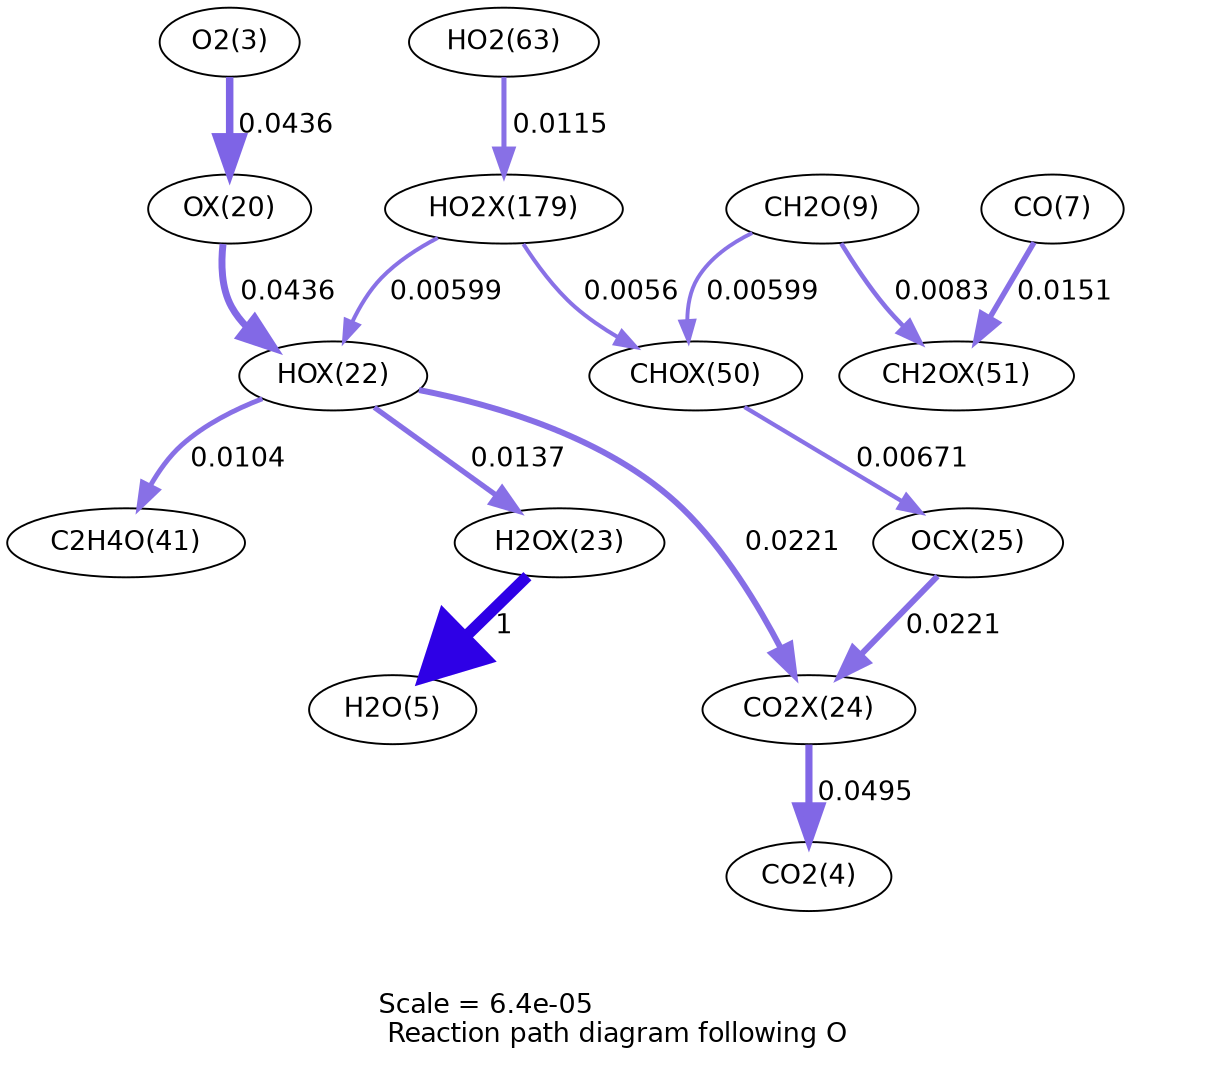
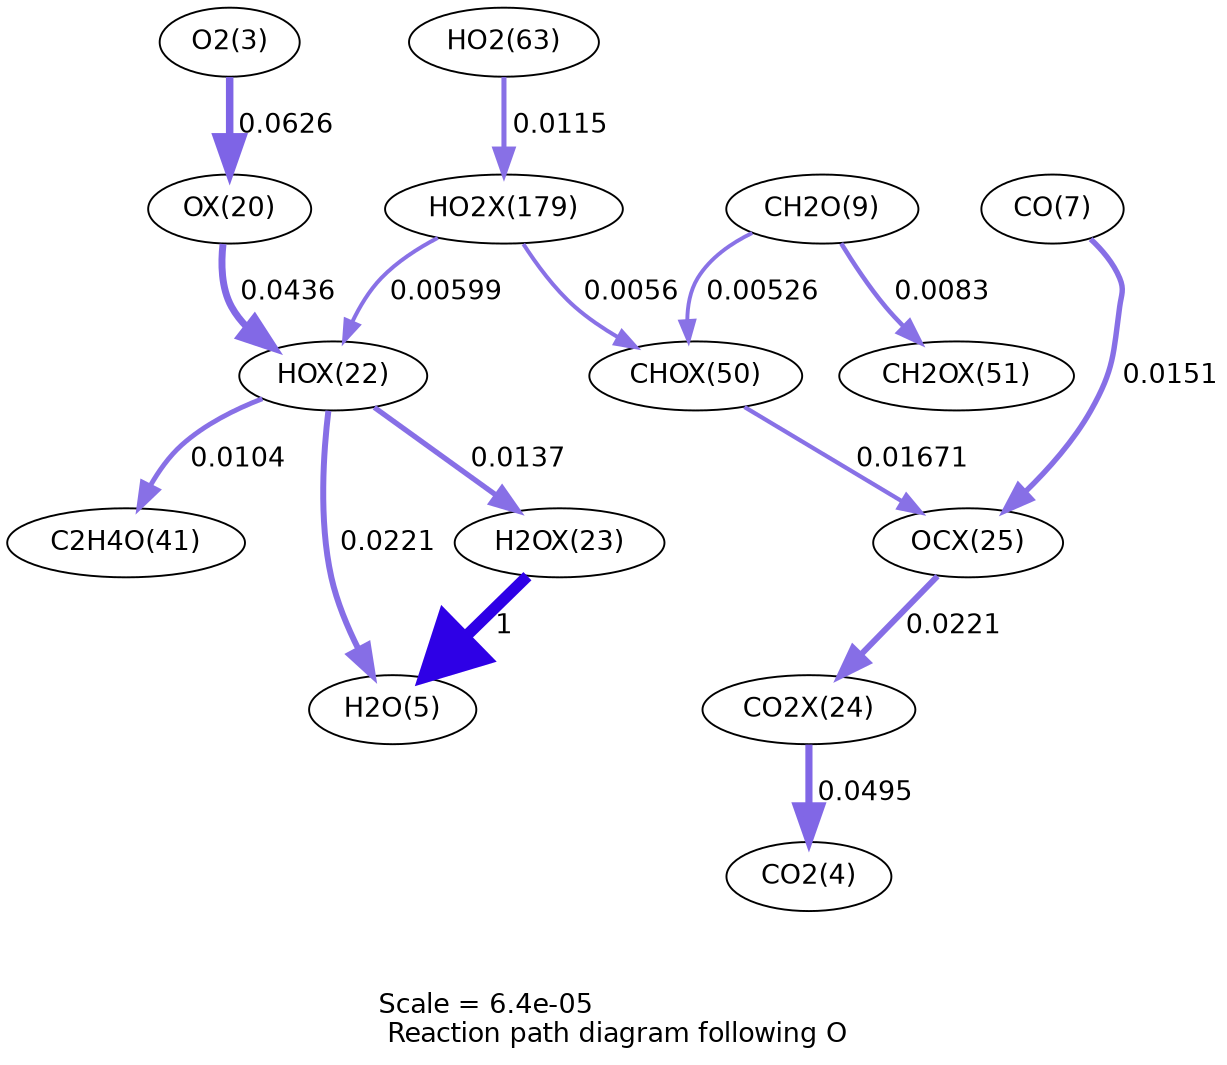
edge "O2(3)" -> "OX(20)": label " 0.0436" -> " 0.0626"
edge "CO(7)" -> "CH2OX(51)": now "CO(7)" -> "OCX(25)"
edge "CH2O(9)" -> "CHOX(50)": label " 0.00599" -> " 0.00526"
edge "CHOX(50)" -> "OCX(25)": label " 0.00671" -> " 0.01671"
edge "HOX(22)" -> "CO2X(24)": now "HOX(22)" -> "H2O(5)"
